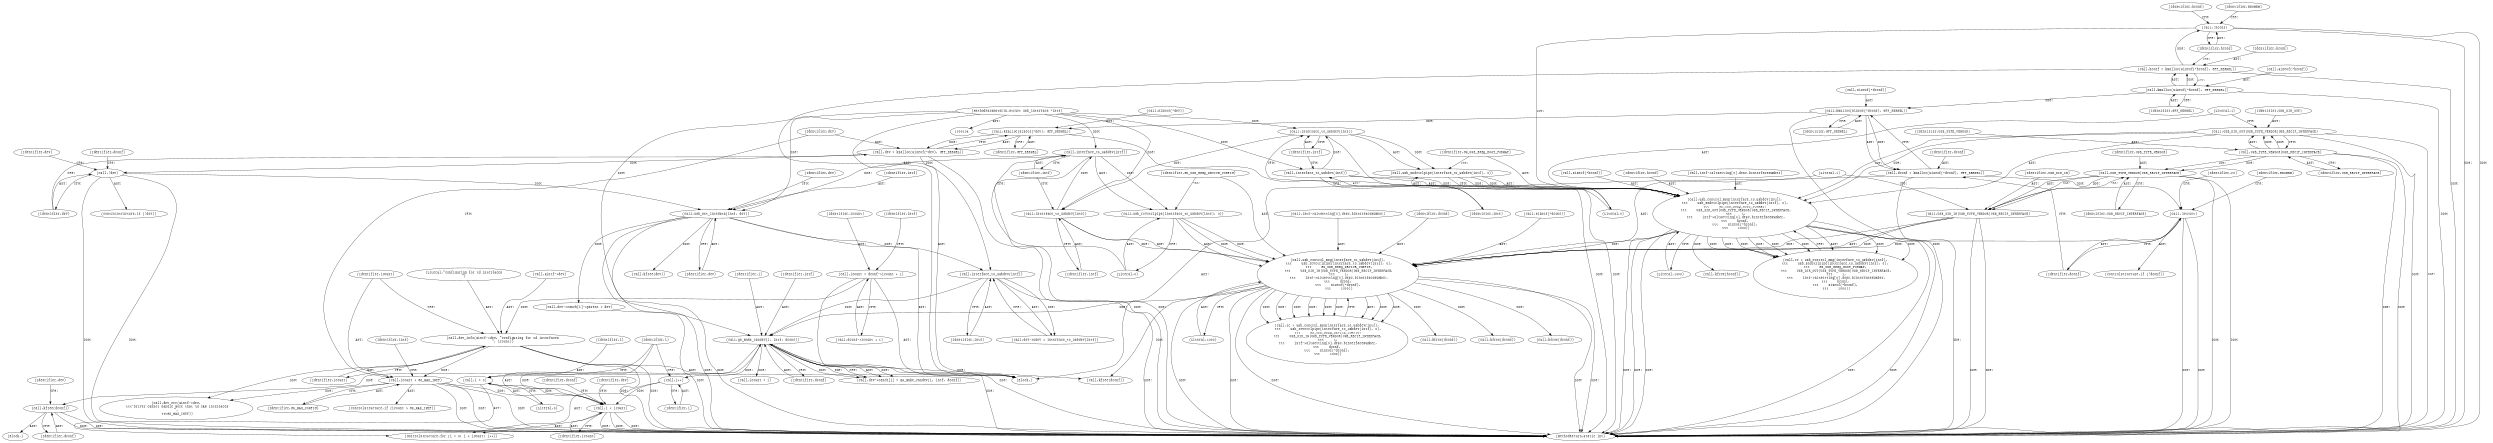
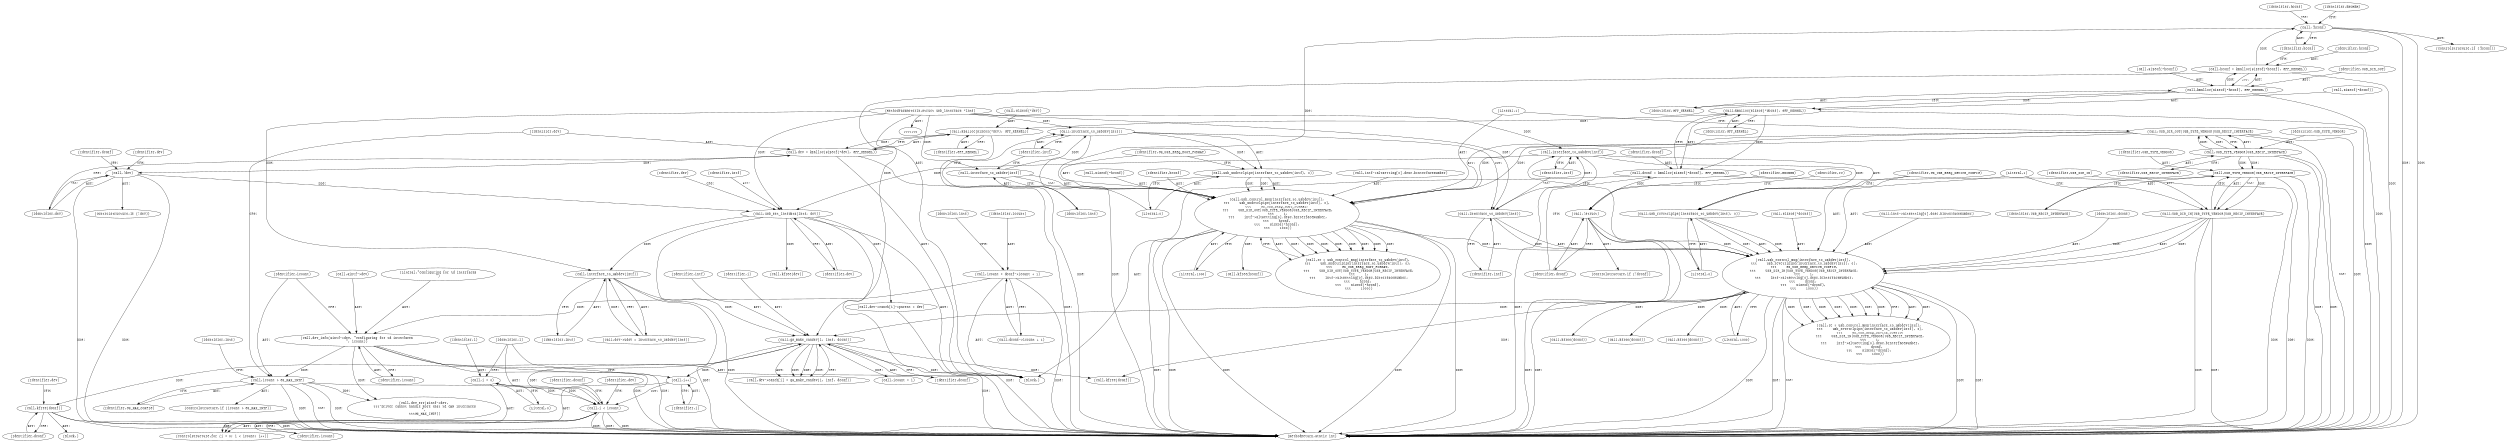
node "(ControlStructure,if (!hconf))": added
edge "(Identifier,USB_DIR_OUT)" -> "(Call,USB_DIR_OUT|USB_TYPE_VENDOR|USB_RECIP_INTERFACE)": now "(Identifier,USB_DIR_OUT)" -> "(Call,kmalloc(sizeof(*hconf), GFP_KERNEL))"
